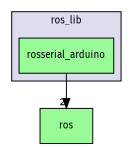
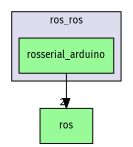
cluster "ros_lib": label "ros_lib" -> "ros_ros"
